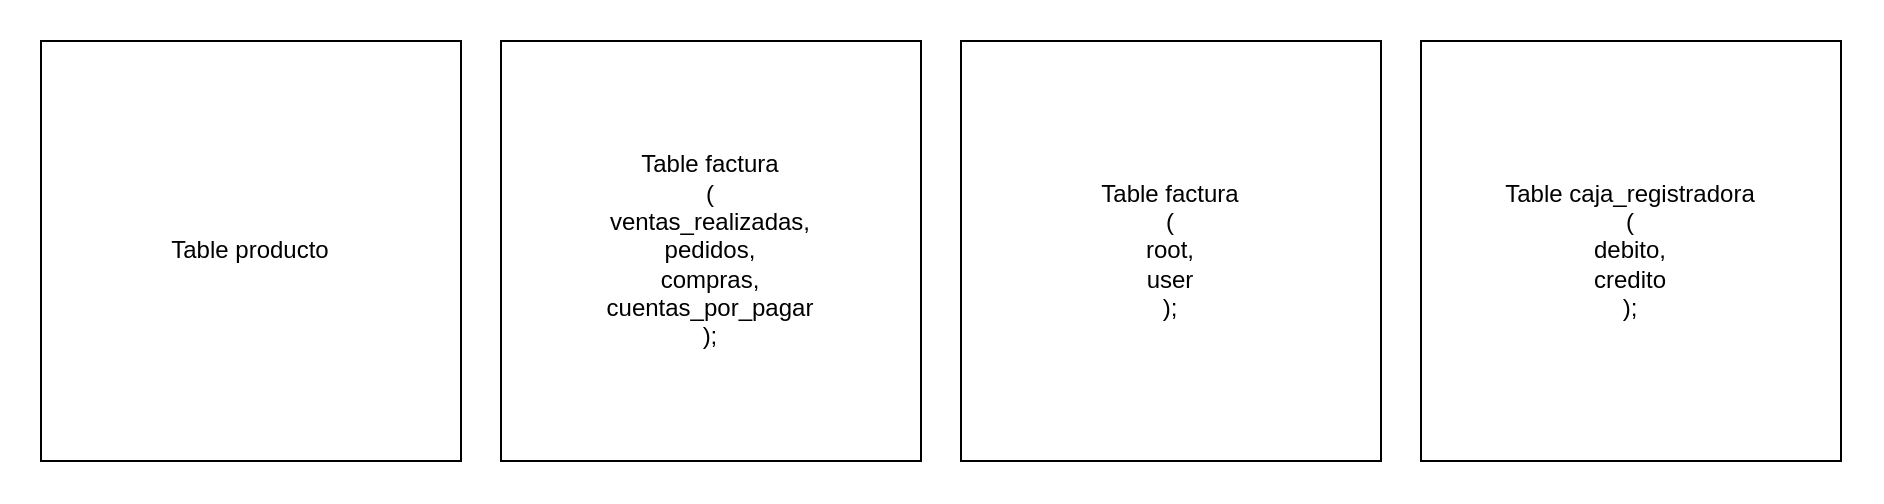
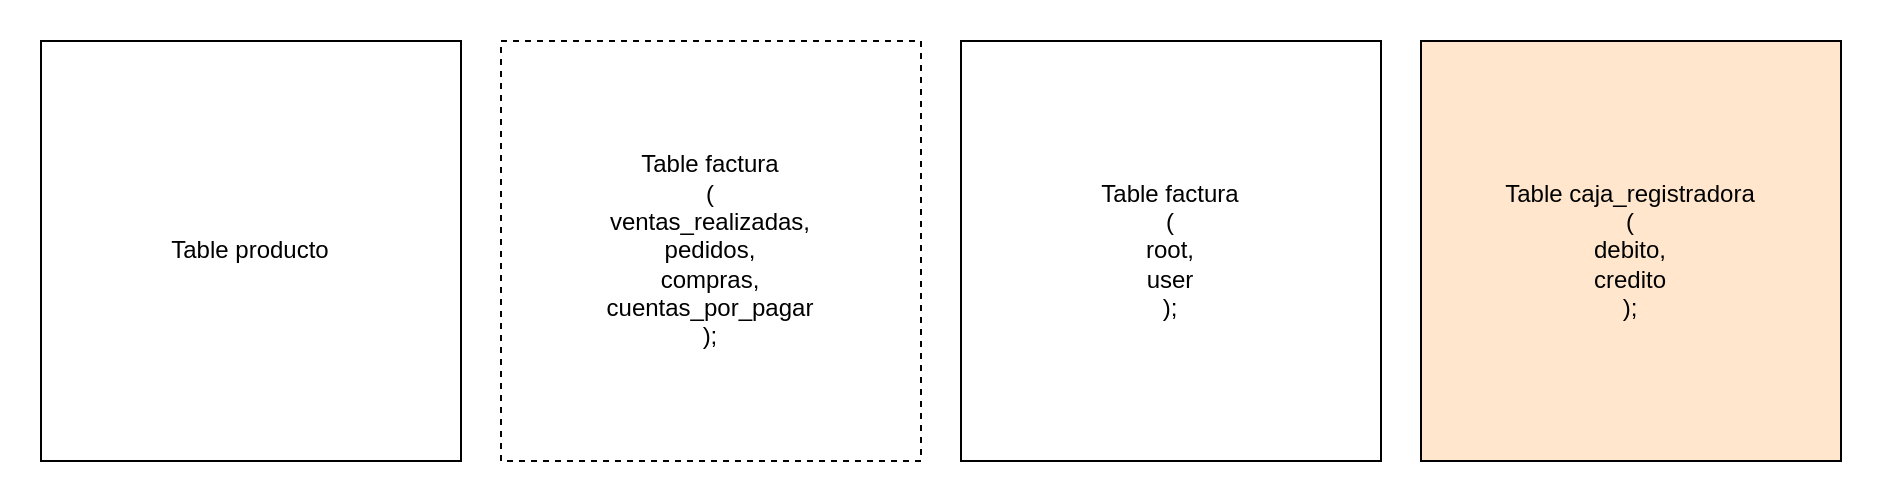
node "Table factura ( ventas_realizadas, pedidos, compras, cuentas_por_pagar );": style solid -> dashed
node "Table caja_registradora ( debito, credito );": fillcolor #ffffff -> #ffe6cc
